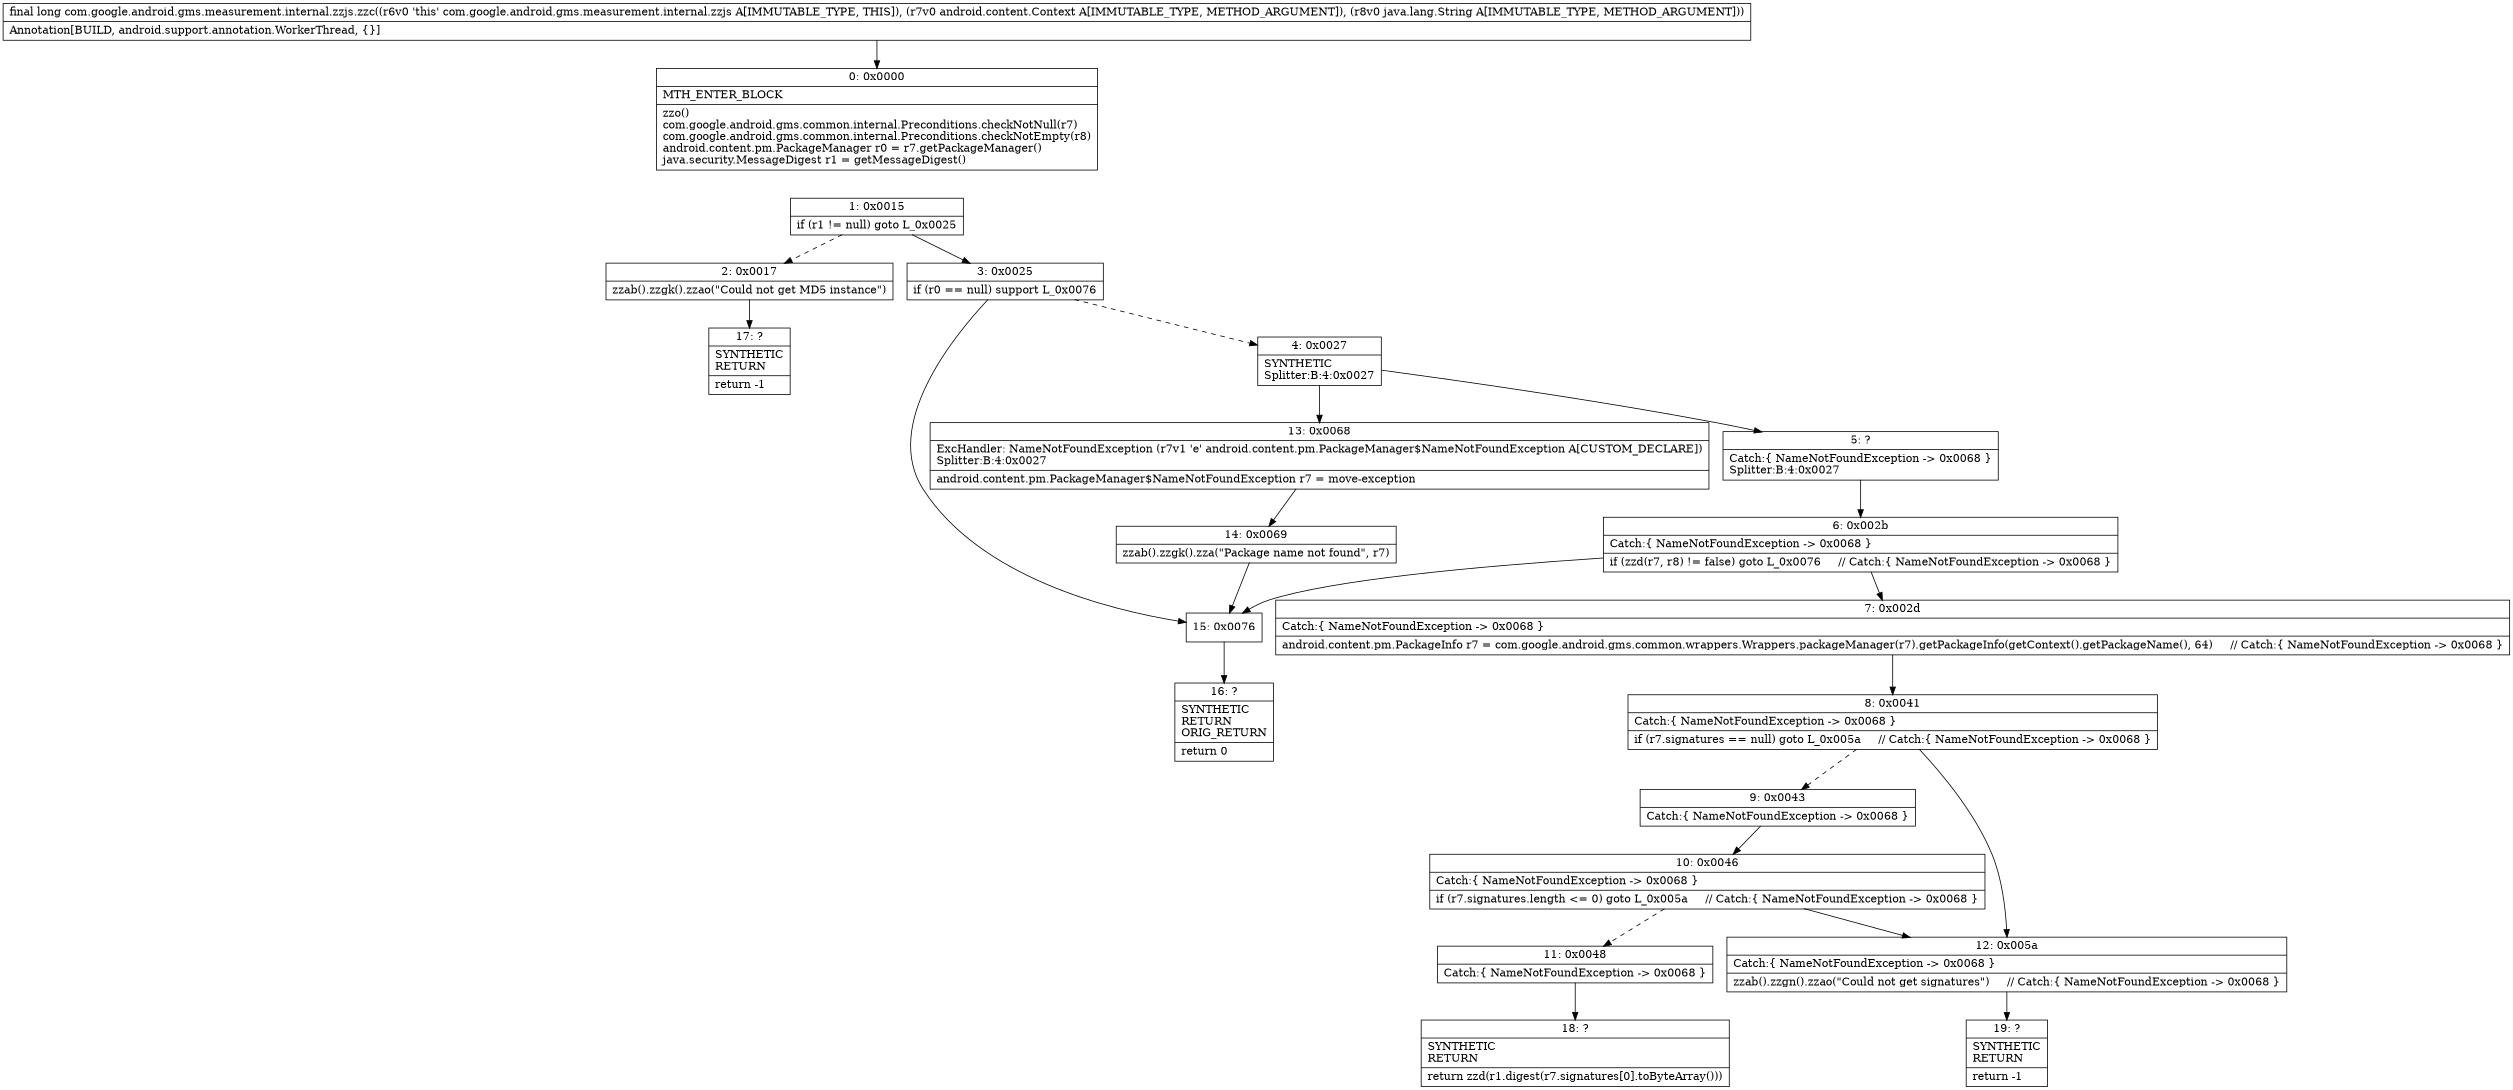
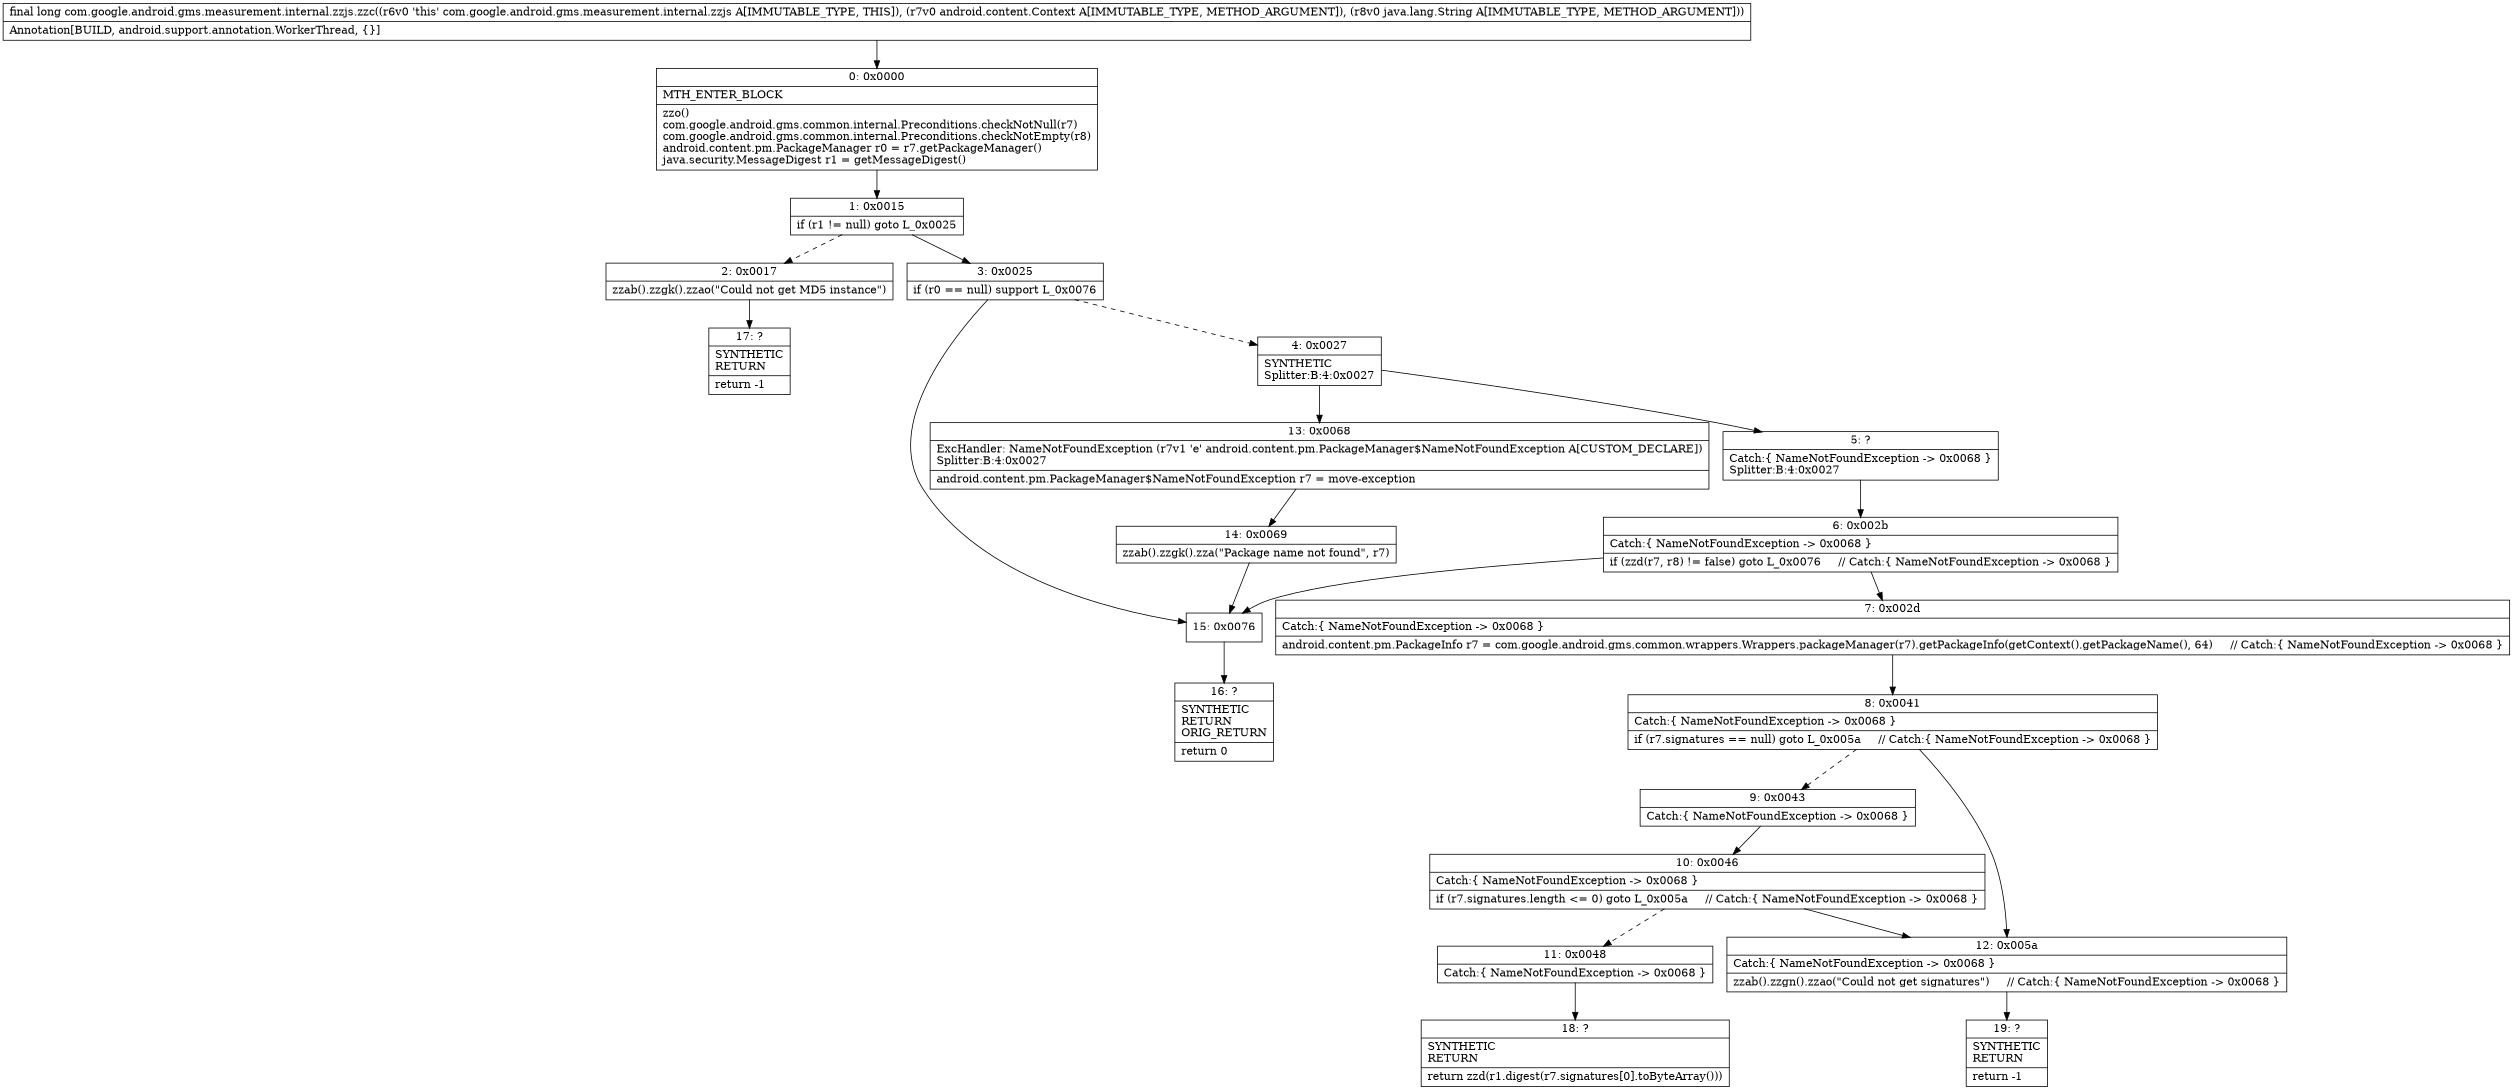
edge "0: 0x0000" -> "1: 0x0015": added
